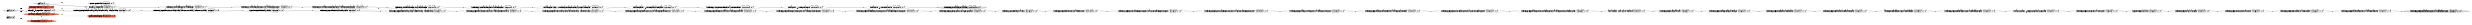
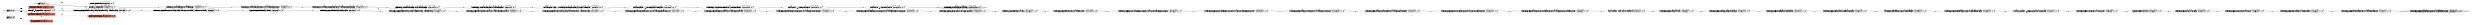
node "AnnotationInfo<BeanConfig> ai@@@2@@@['1', '0', '0']": shape ellipse -> box
node "BeanContextBuilder b@@@2@@@['0', '1', '0']": shape ellipse -> box
